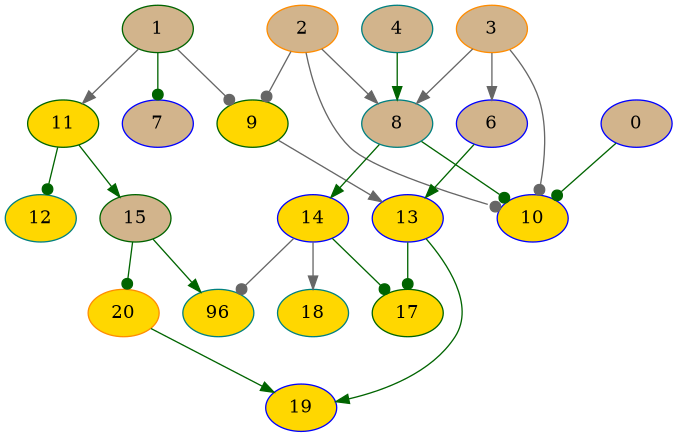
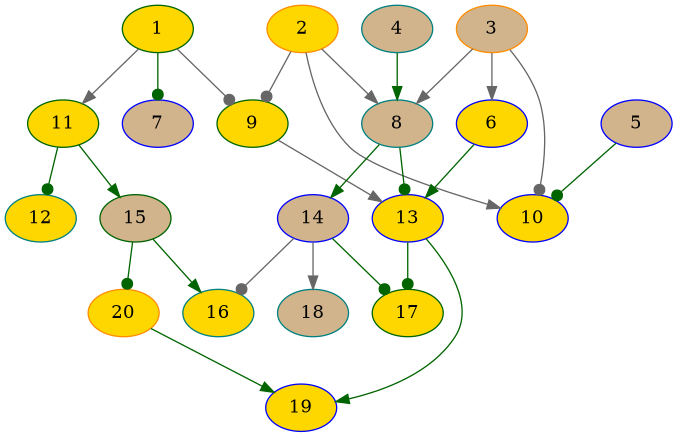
node "1": fillcolor tan -> gold
node "2": fillcolor tan -> gold
node "6": fillcolor tan -> gold
node "0": label "0" -> "5"
edge "2" -> "10": arrowhead dot -> normal
edge "8" -> "10": now "8" -> "13"
node "14": fillcolor gold -> tan
node "96": label "96" -> "16"
node "18": fillcolor gold -> tan
